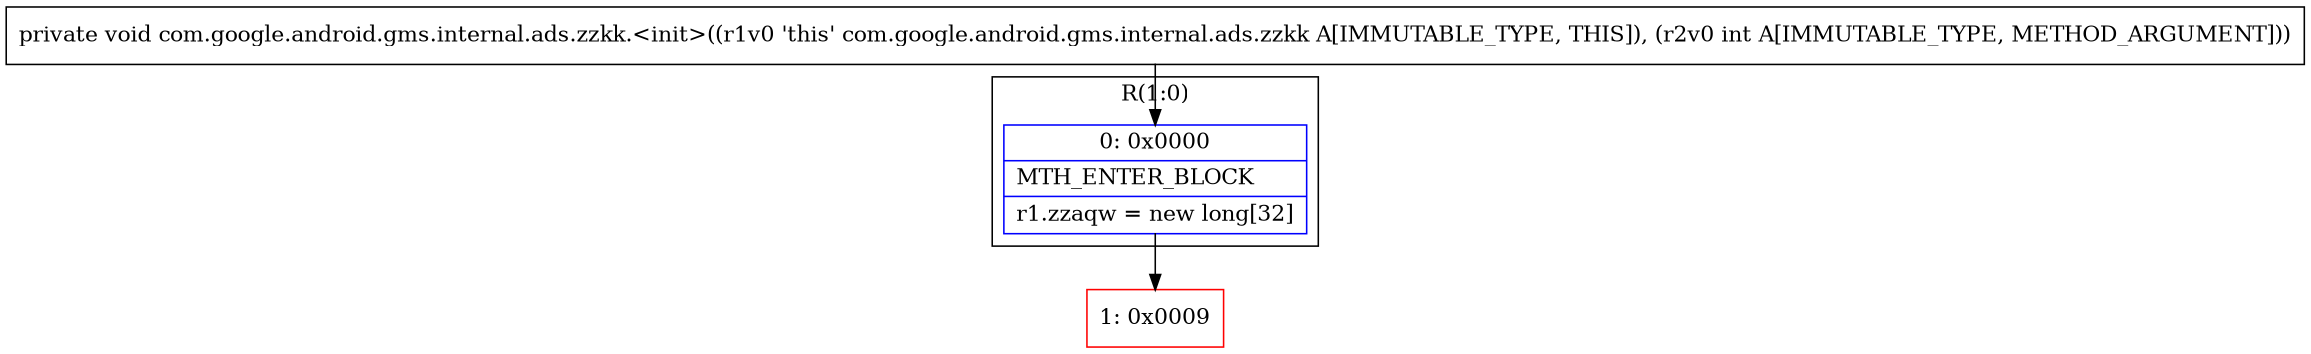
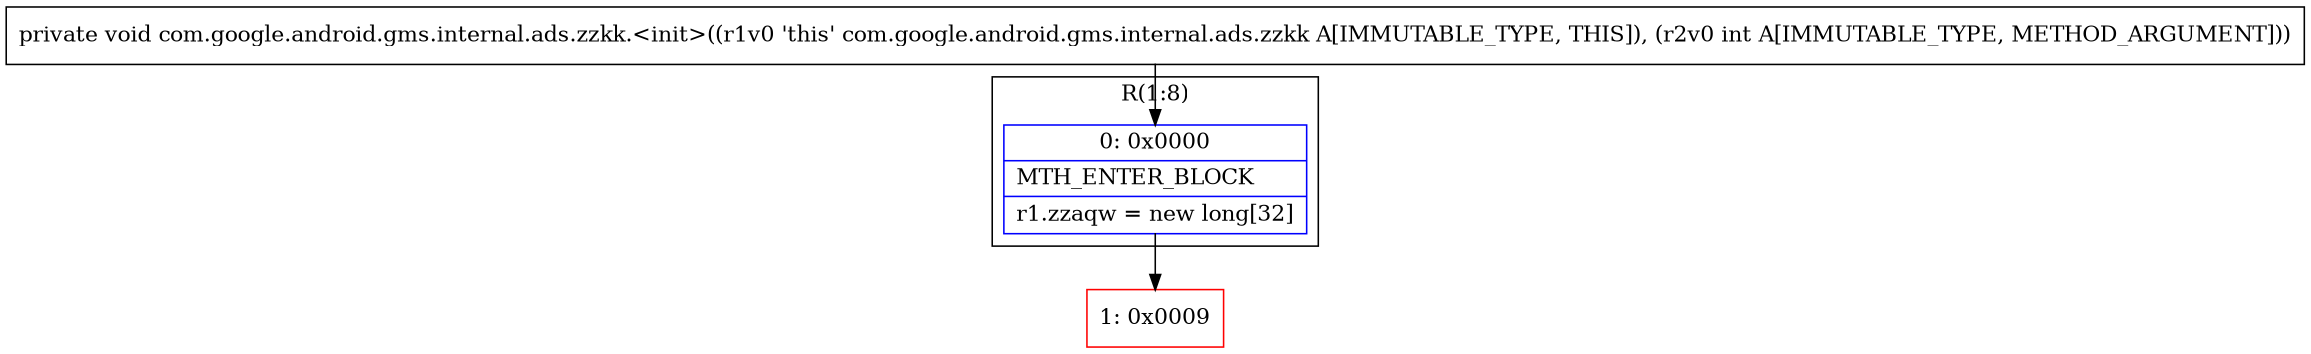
cluster "R(1:0)": label "R(1:0)" -> "R(1:8)"
